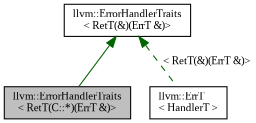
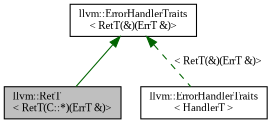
node "llvm::ErrorHandlerTraits < RetT(C::*)(ErrT &)>": label "llvm::ErrorHandlerTraits < RetT(C::*)(ErrT &)>" -> "llvm::RetT < RetT(C::*)(ErrT &)>"
node "llvm::ErrT < HandlerT >": label "llvm::ErrT < HandlerT >" -> "llvm::ErrorHandlerTraits < HandlerT >"
